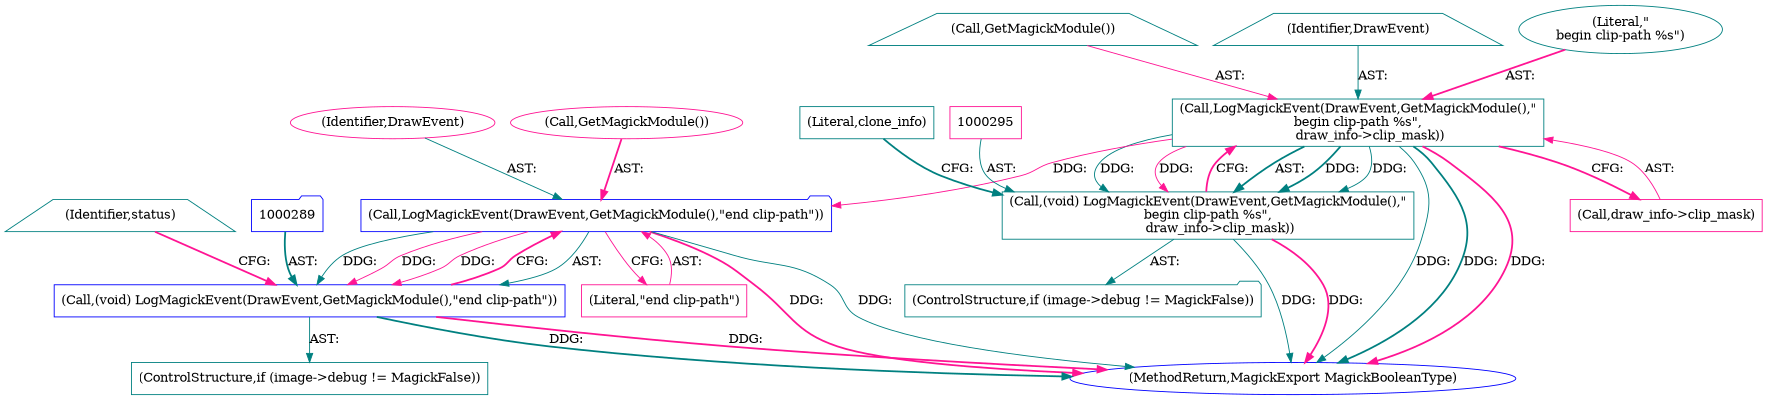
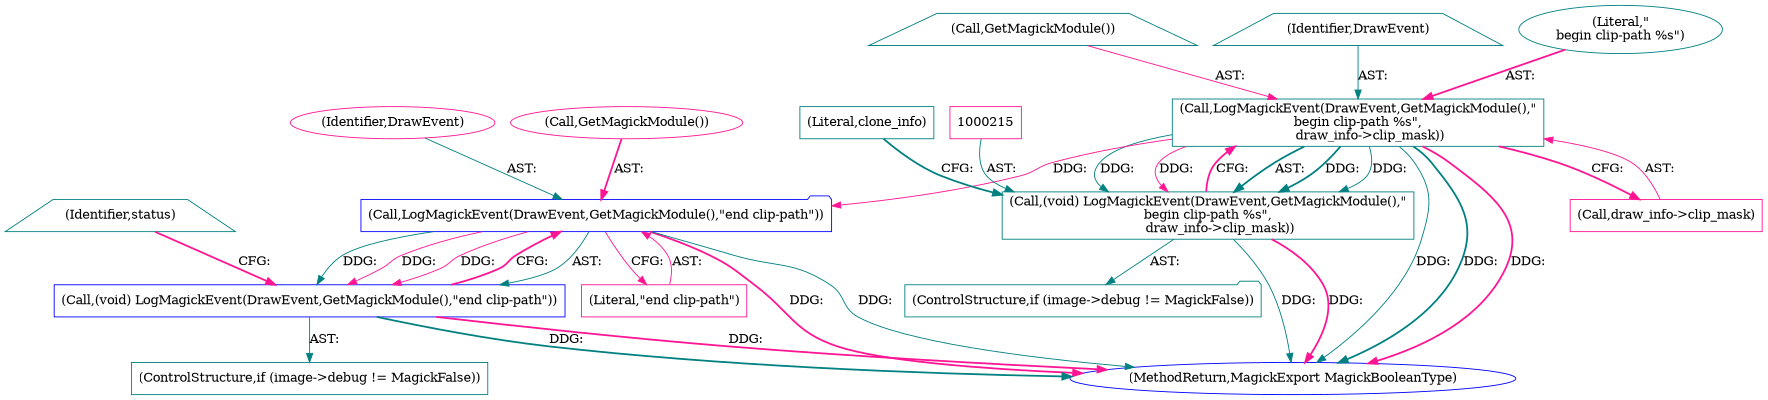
node "1000295": label "1000295" -> "1000215"
node "1000289": removed
